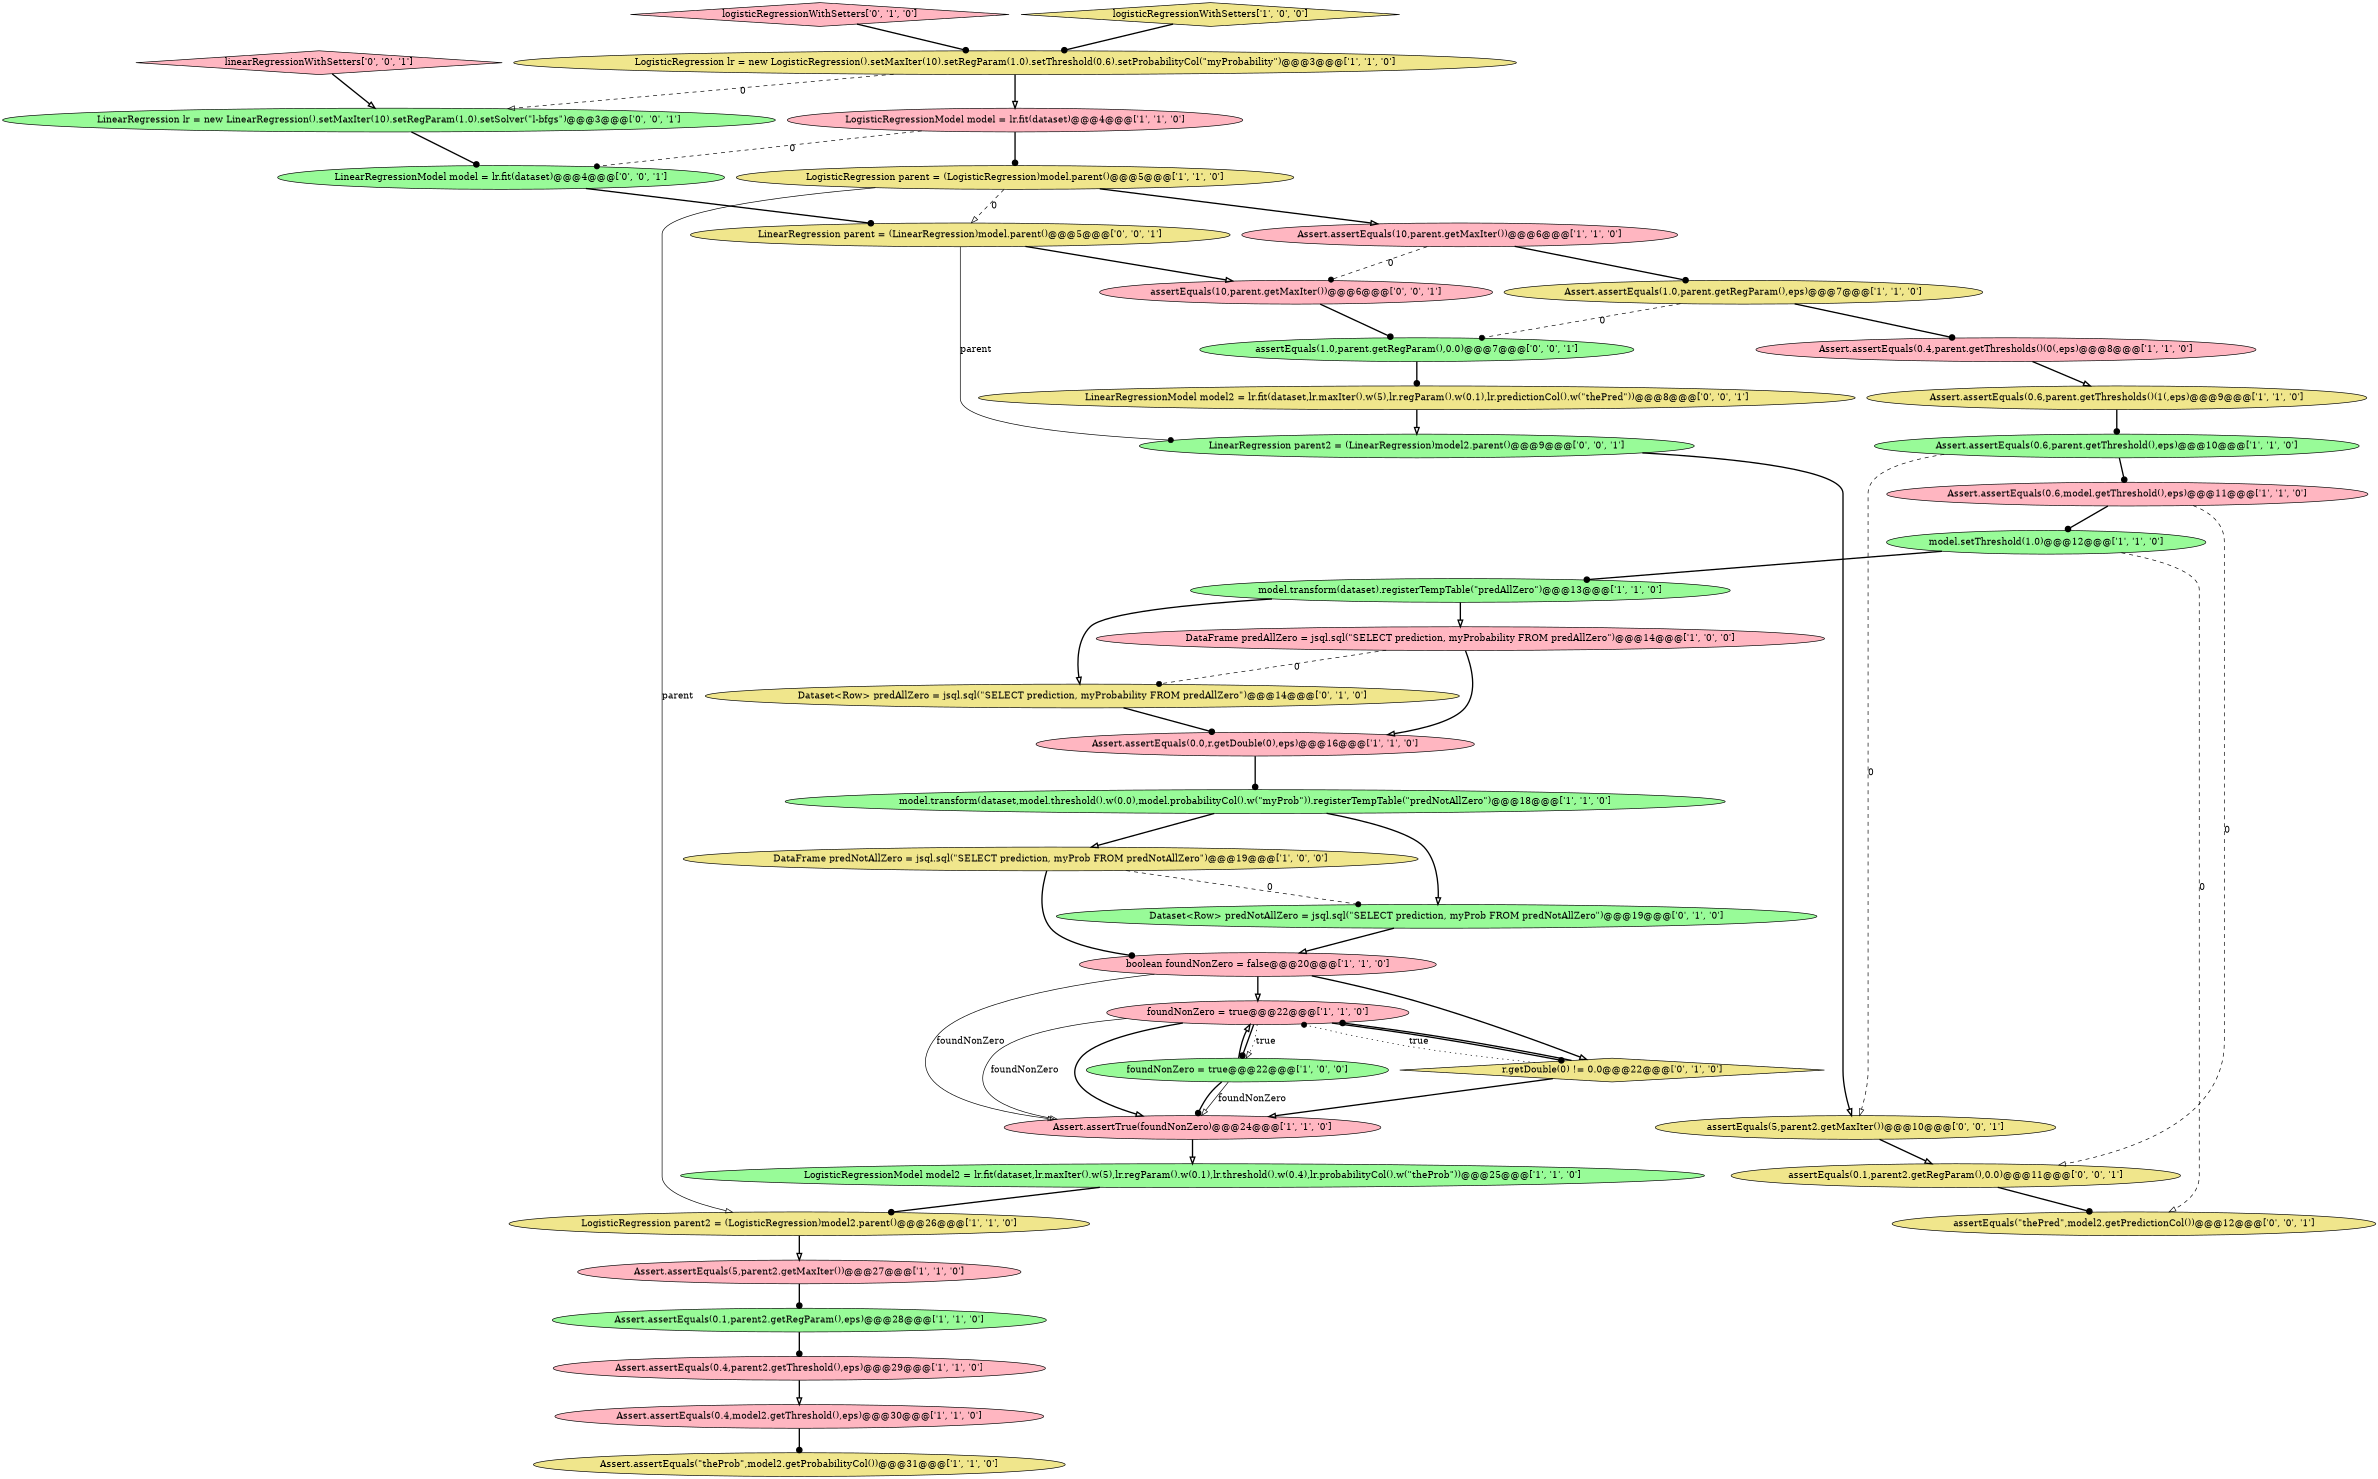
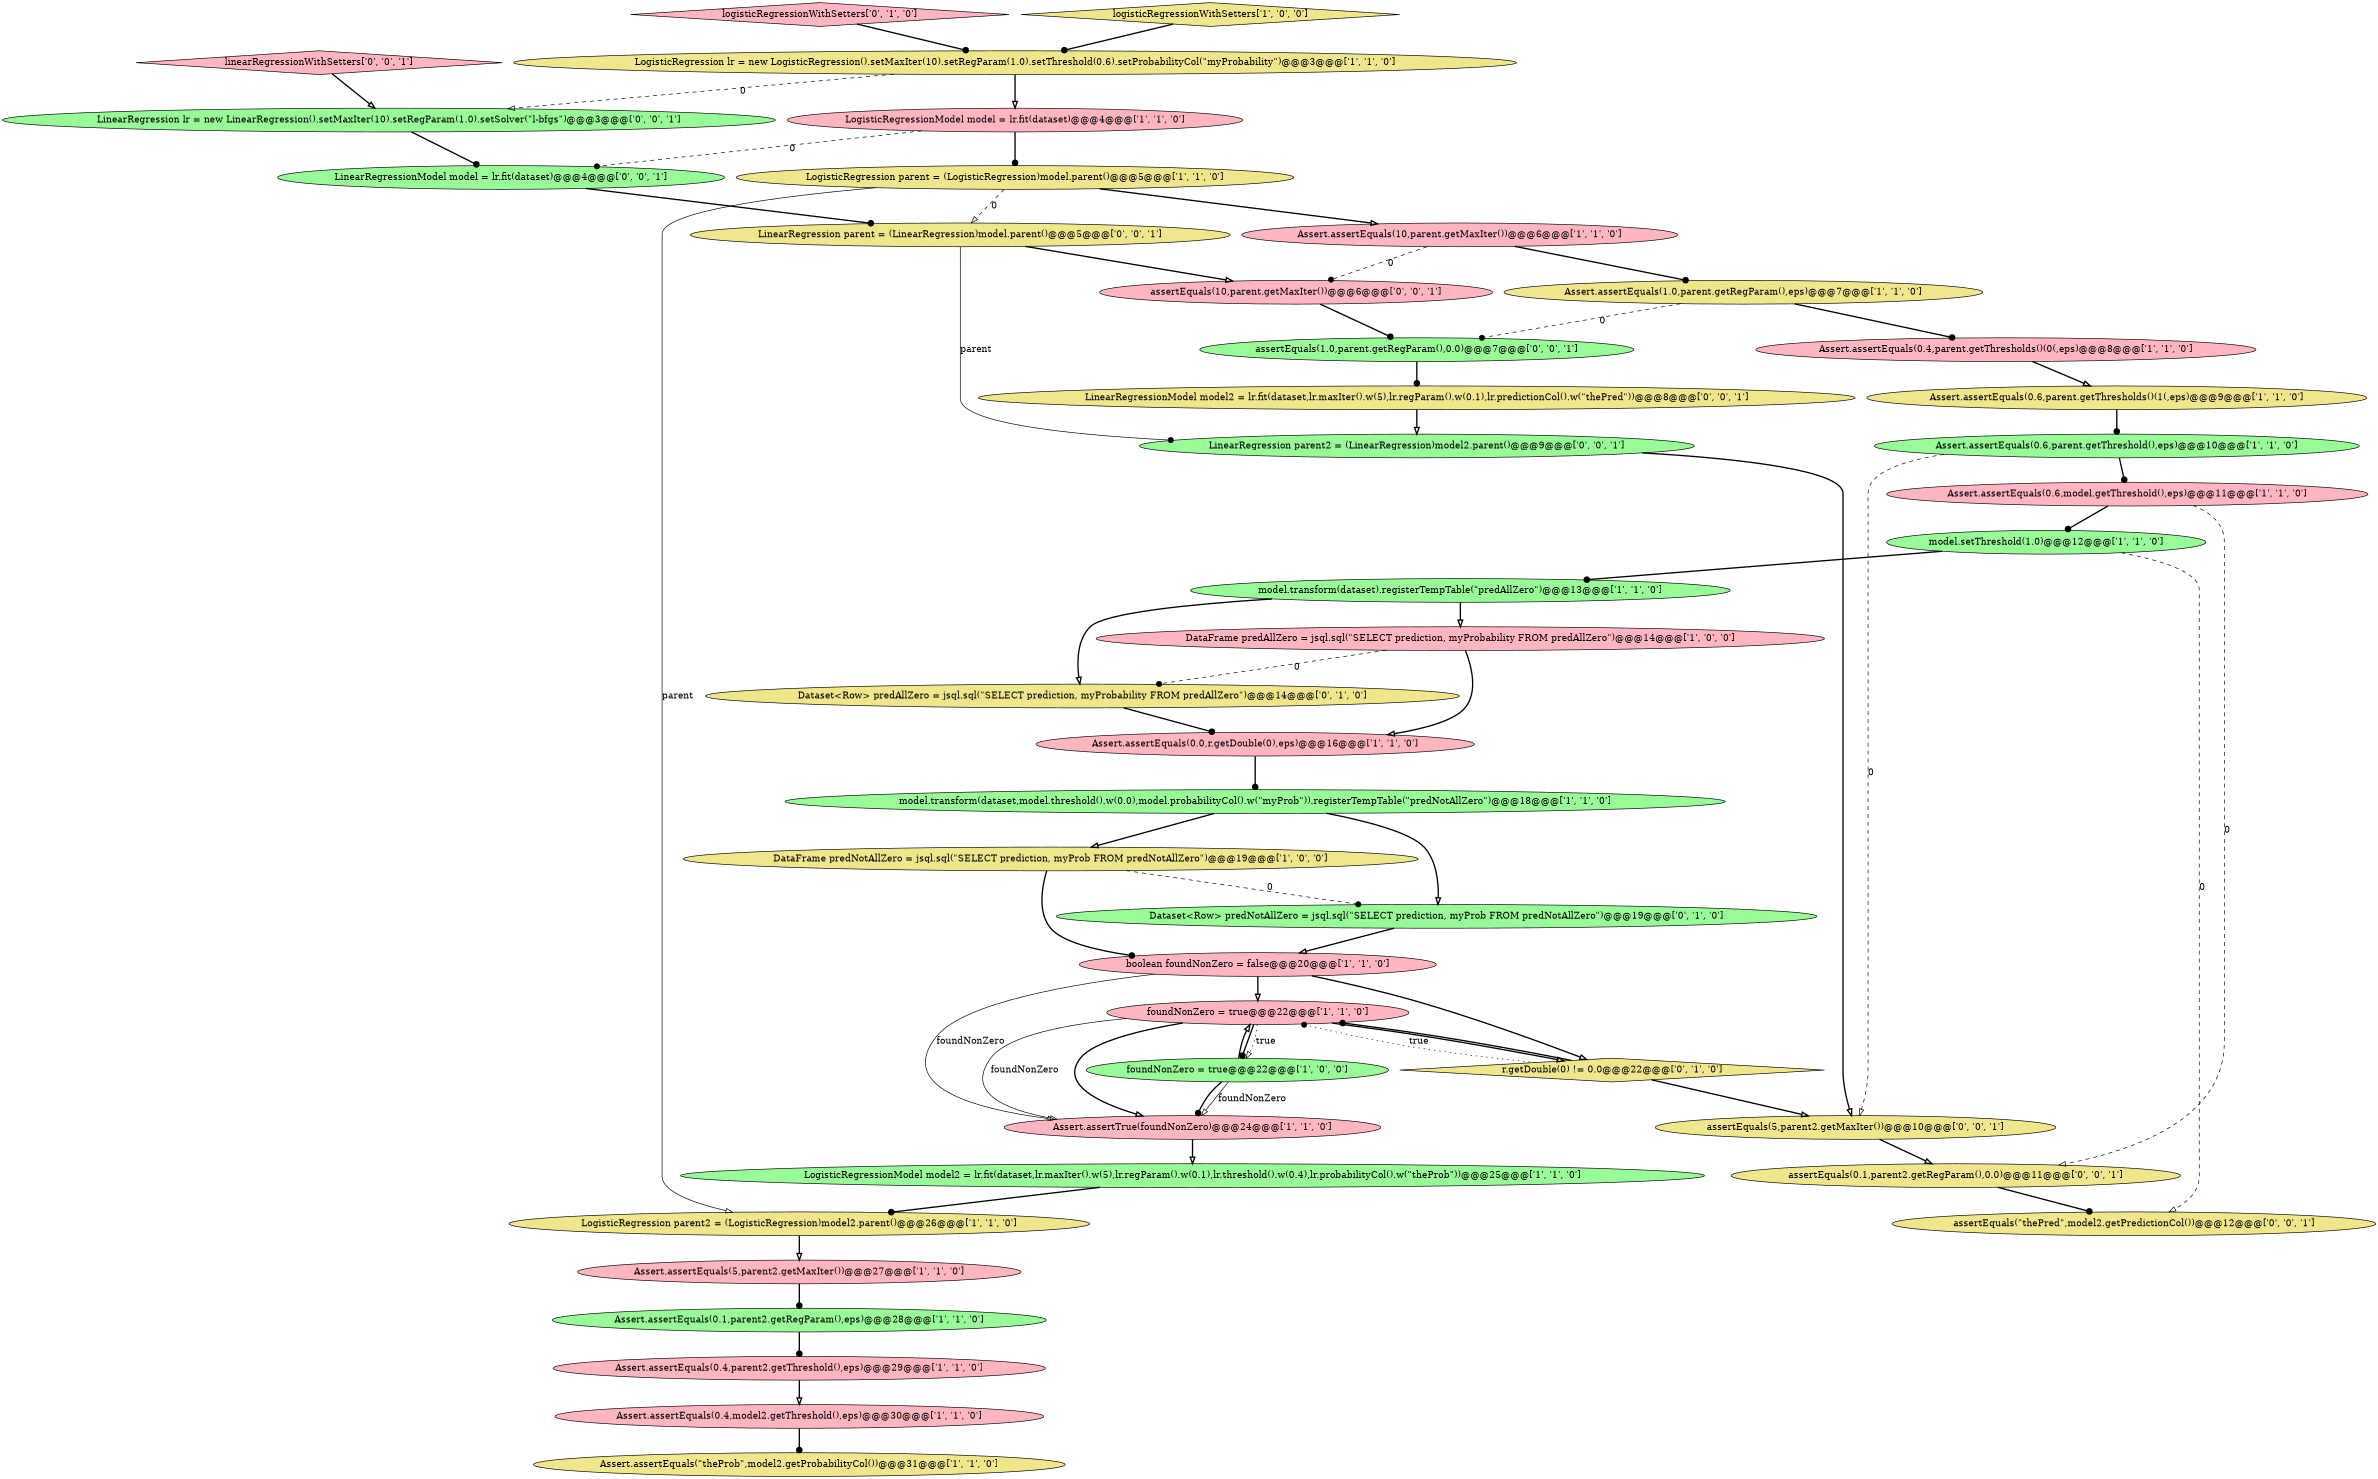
edge "foundNonZero = true@@@22@@@['1', '1', '0']" -> "r.getDouble(0) != 0.0@@@22@@@['0', '1', '0']": arrowhead dot -> onormal
edge "r.getDouble(0) != 0.0@@@22@@@['0', '1', '0']" -> "Assert.assertTrue(foundNonZero)@@@24@@@['1', '1', '0']": now "r.getDouble(0) != 0.0@@@22@@@['0', '1', '0']" -> "assertEquals(5,parent2.getMaxIter())@@@10@@@['0', '0', '1']"
